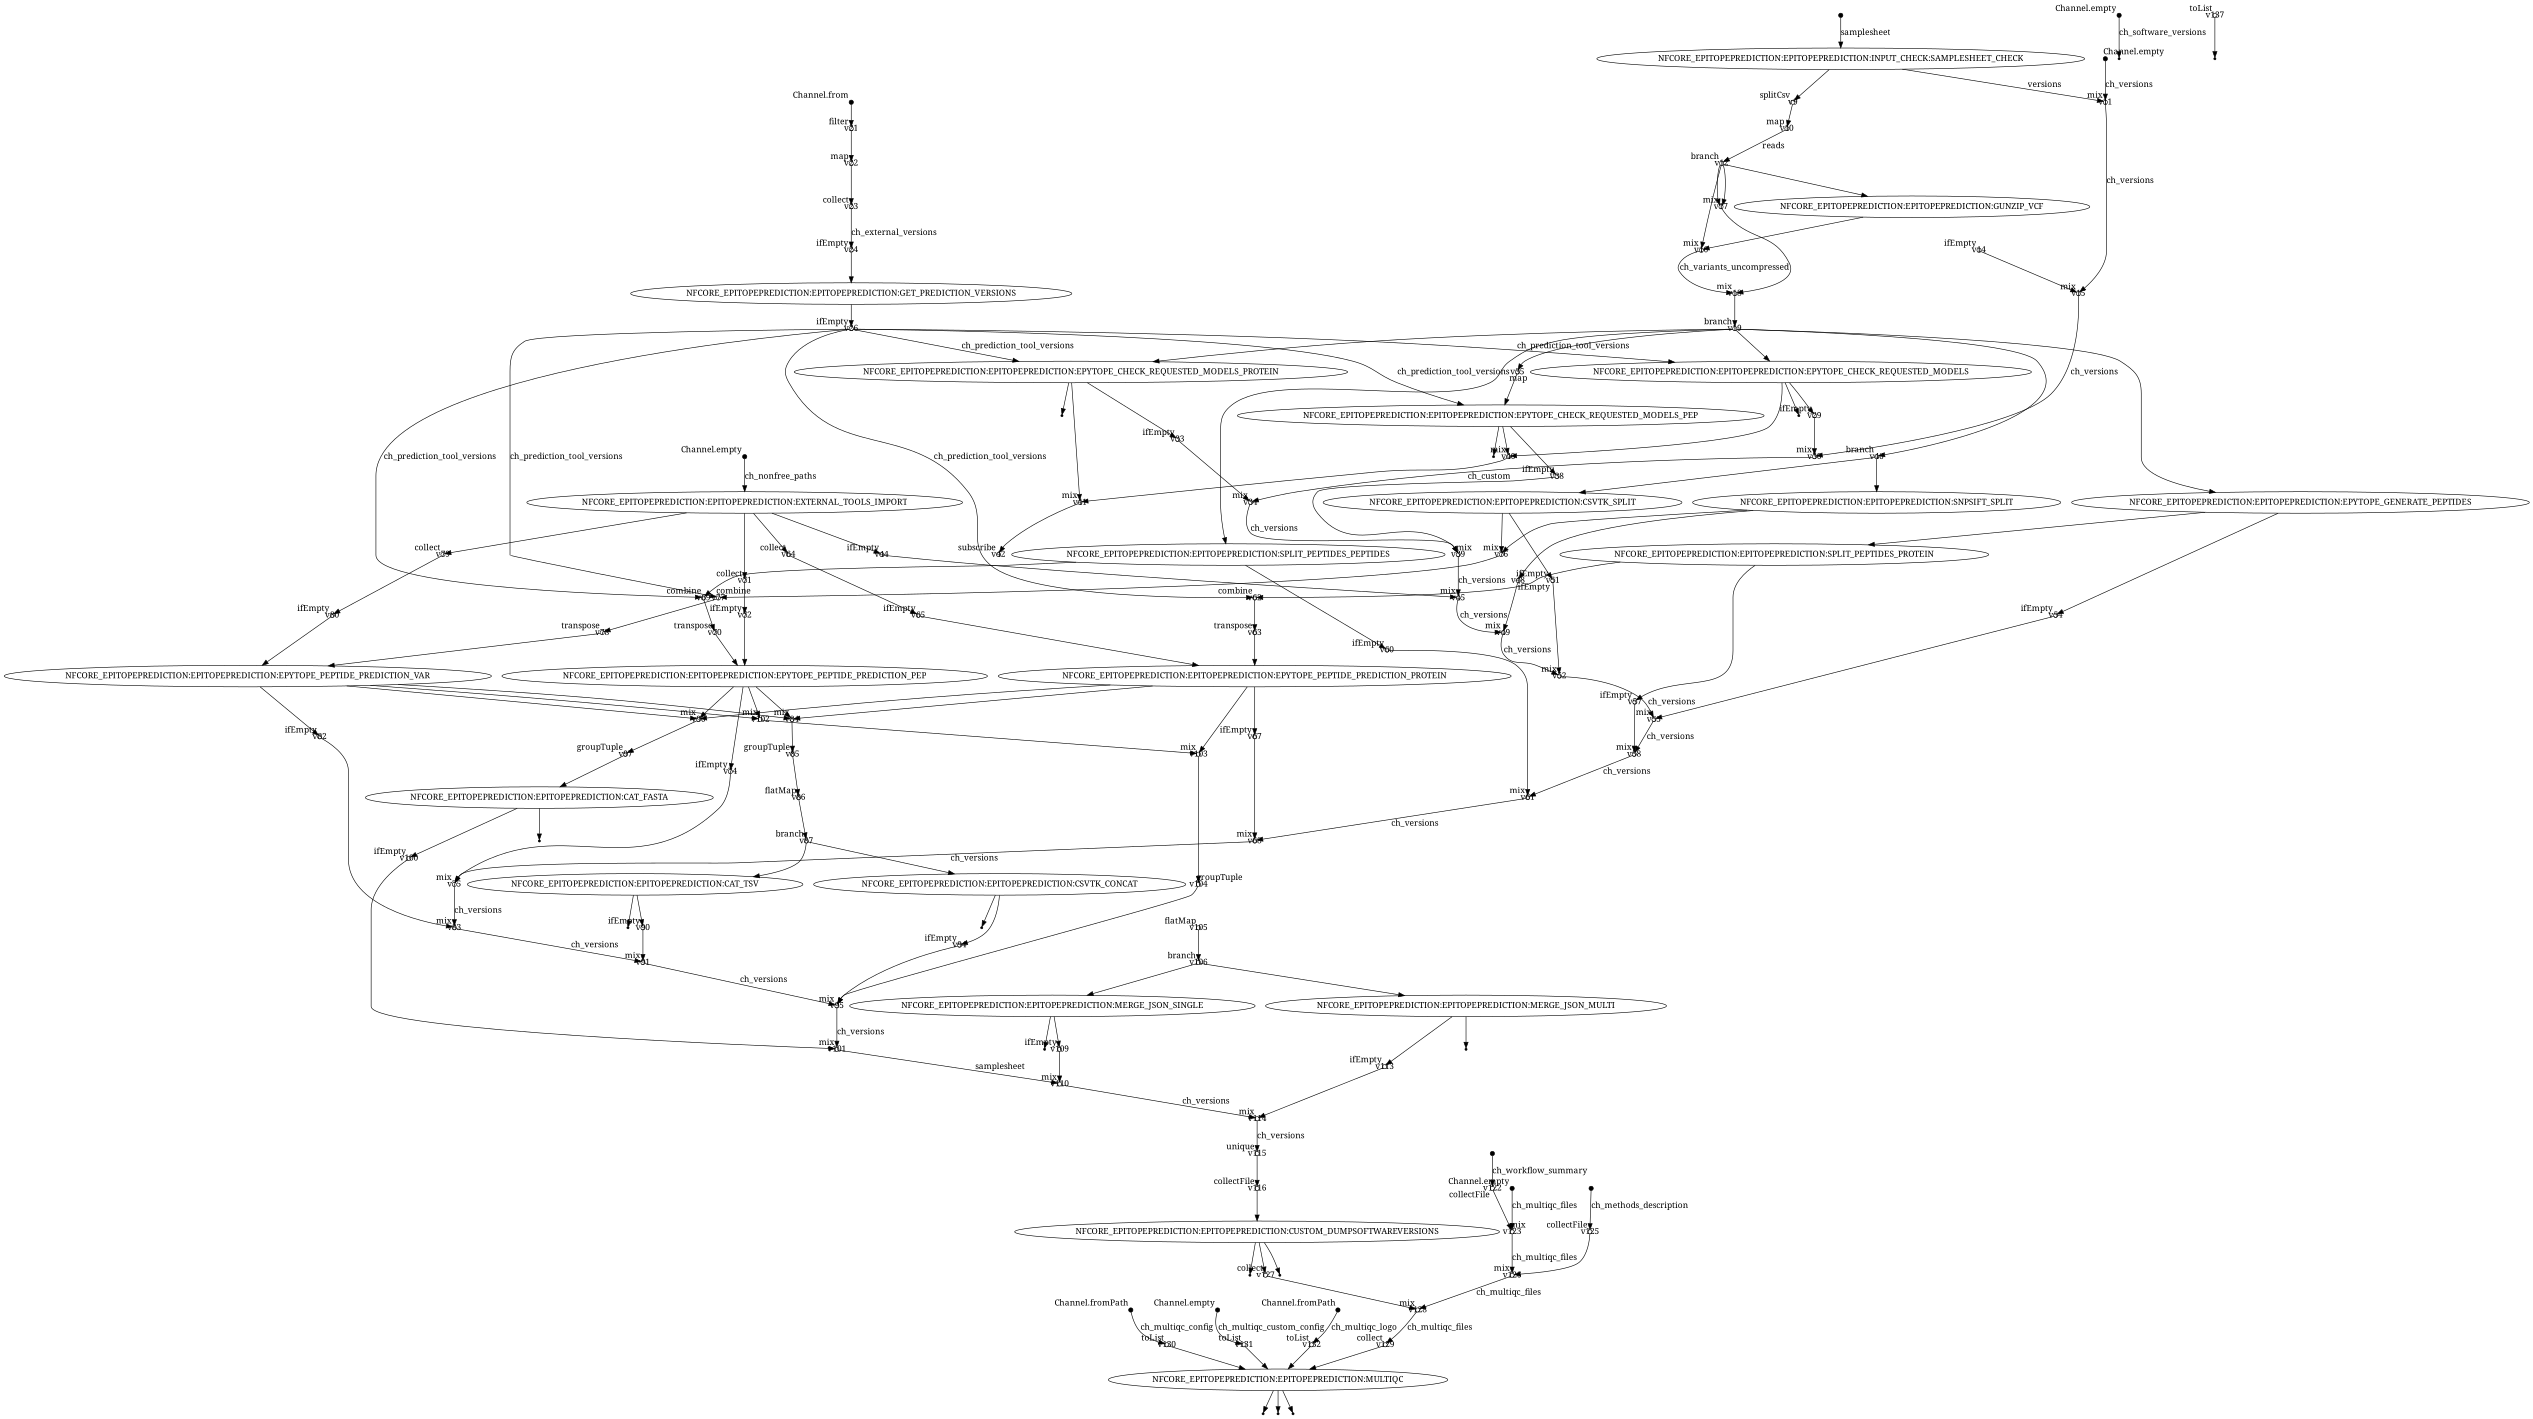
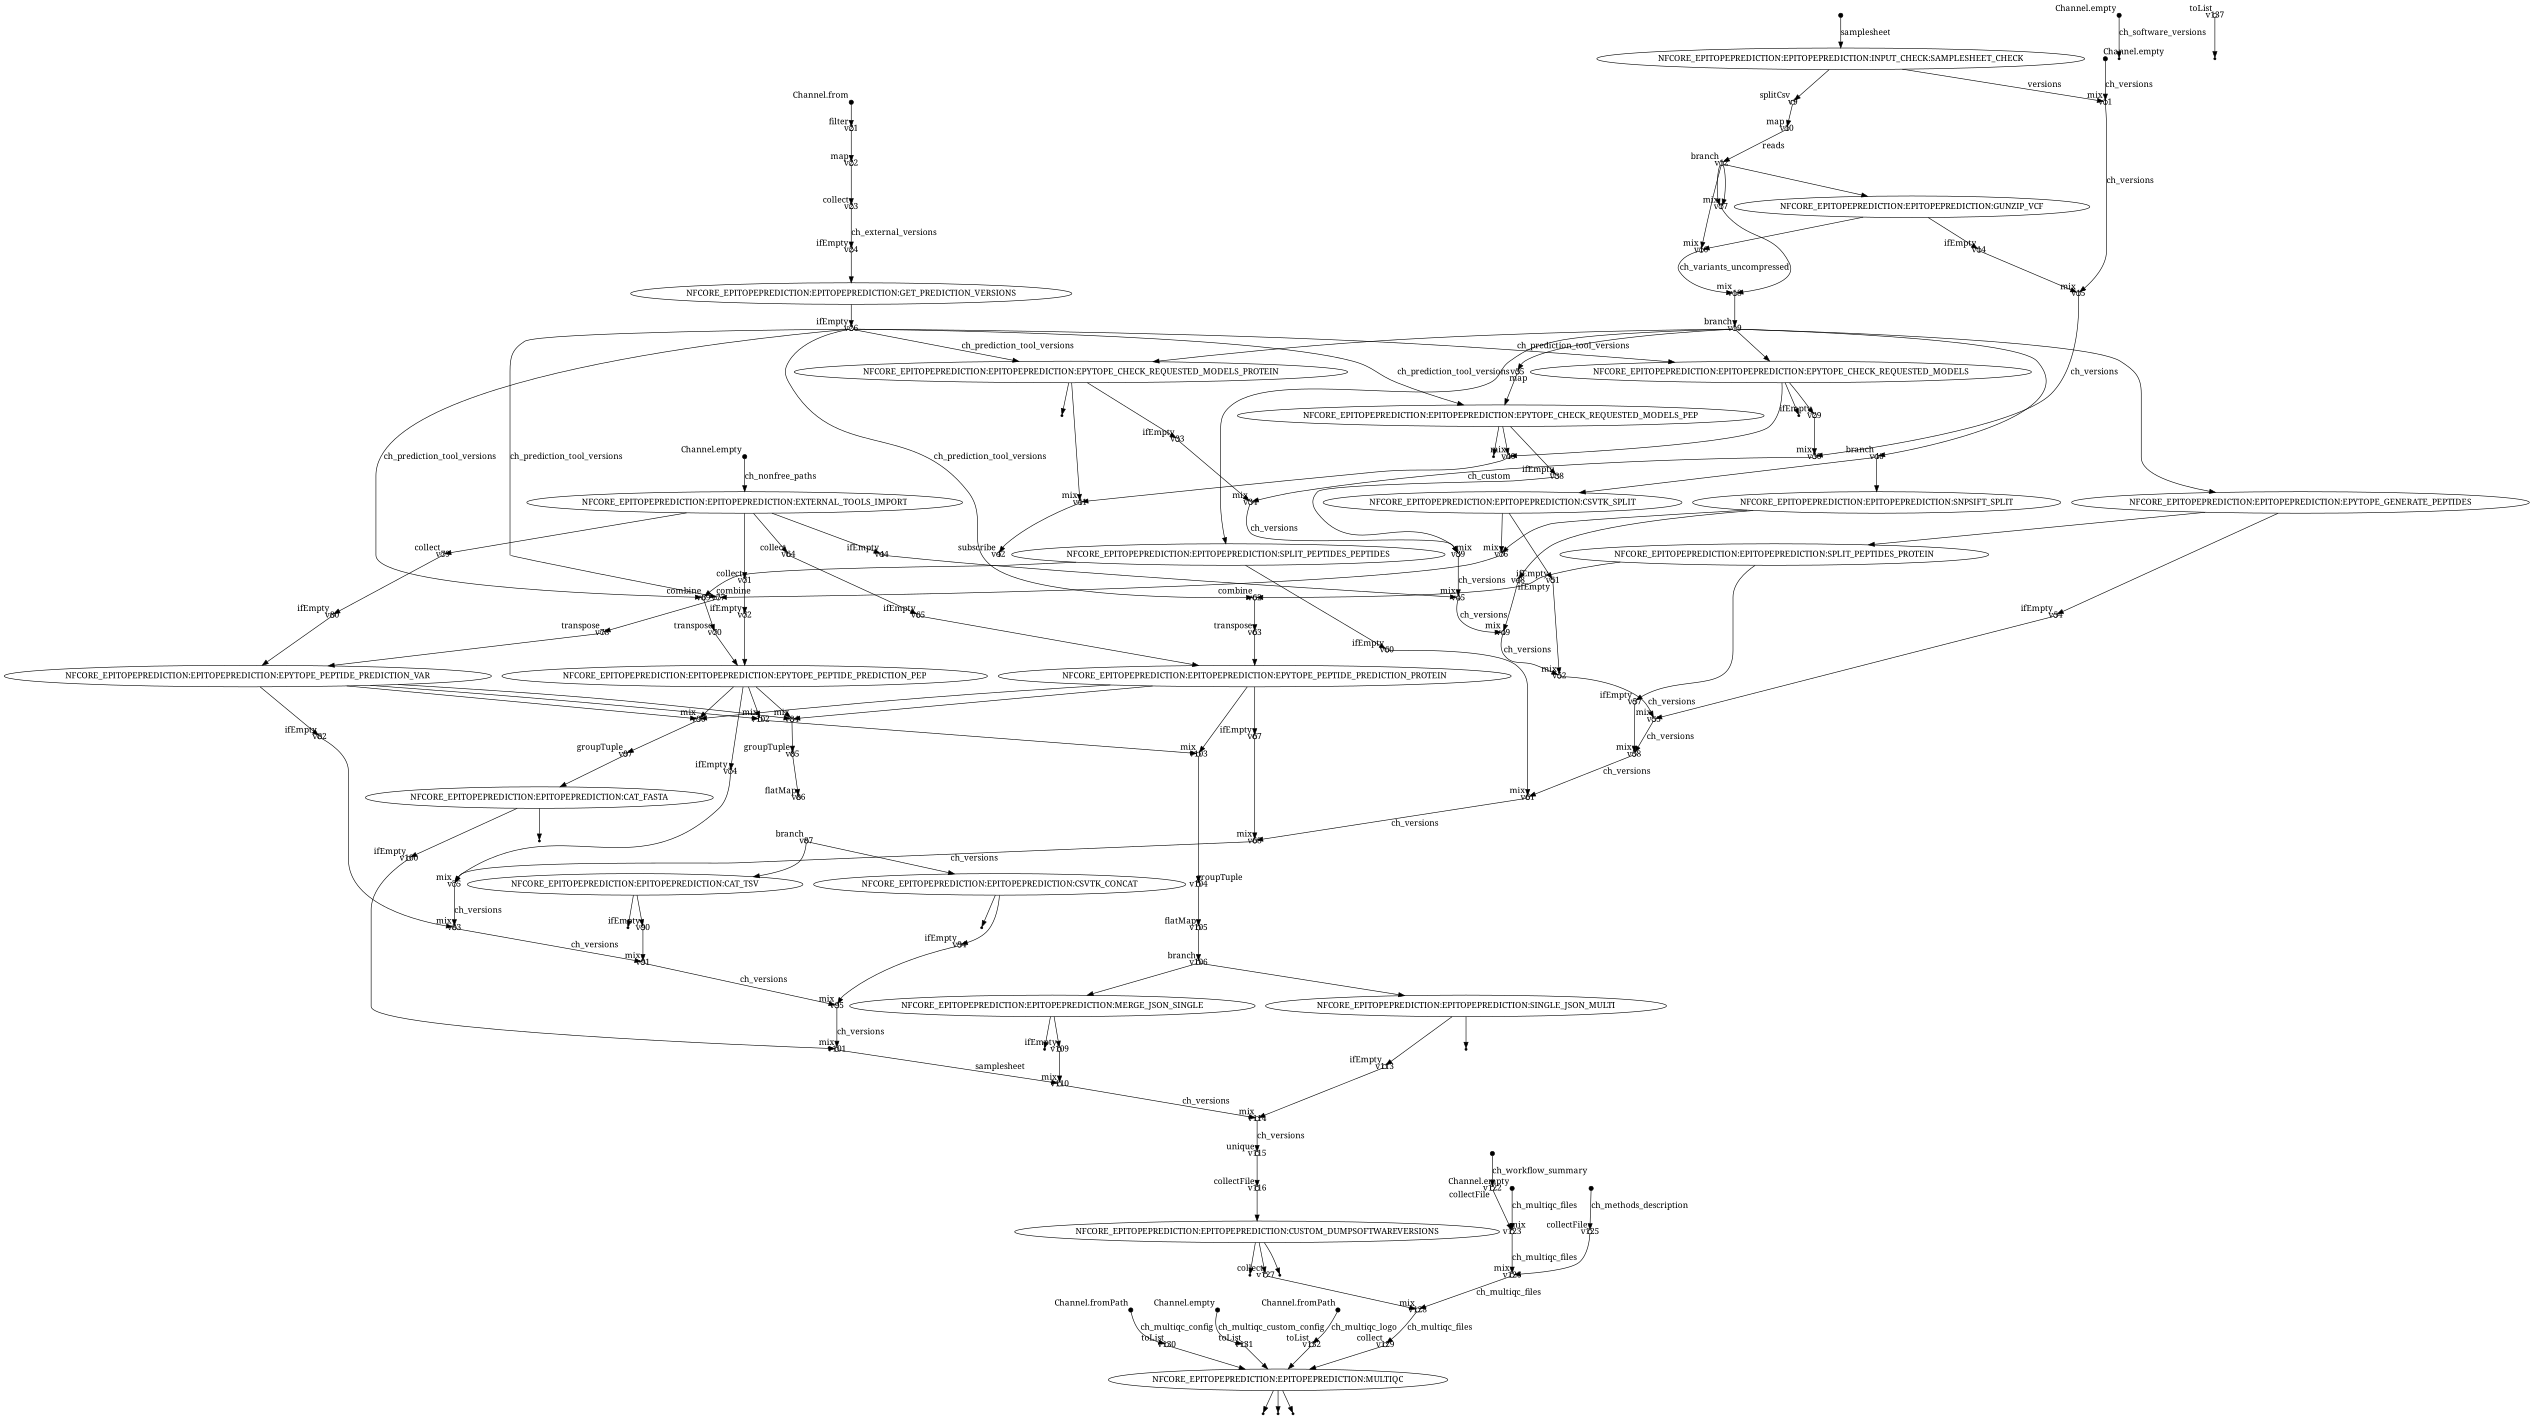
edge "NFCORE_EPITOPEPREDICTION:EPITOPEPREDICTION:GUNZIP_VCF" -> "v14 ifEmpty": added
edge "v86 flatMap" -> "v87 branch": removed
edge "v104 groupTuple" -> "v95 mix": now "v104 groupTuple" -> "v105 flatMap"
node "NFCORE_EPITOPEPREDICTION:EPITOPEPREDICTION:MERGE_JSON_MULTI": label "NFCORE_EPITOPEPREDICTION:EPITOPEPREDICTION:MERGE_JSON_MULTI" -> "NFCORE_EPITOPEPREDICTION:EPITOPEPREDICTION:SINGLE_JSON_MULTI"
